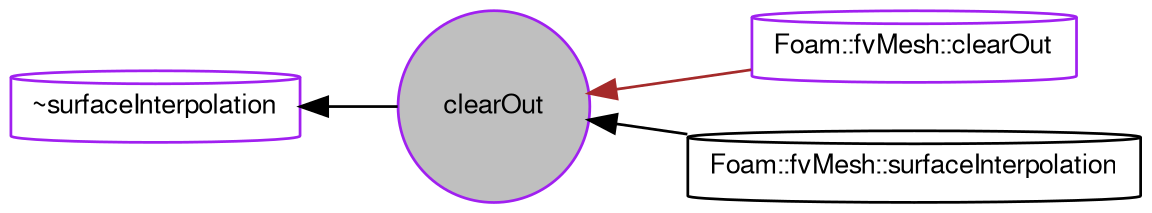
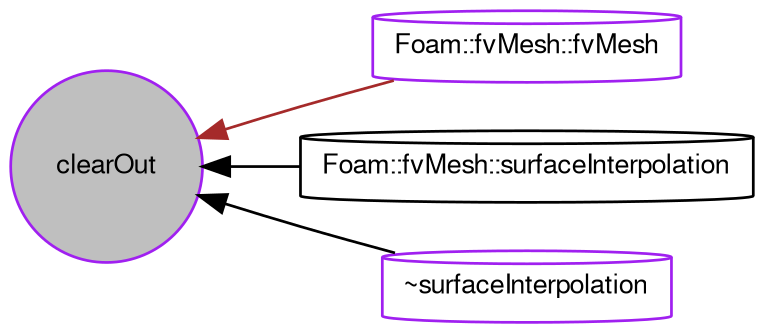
node "Foam::fvMesh::clearOut": label "Foam::fvMesh::clearOut" -> "Foam::fvMesh::fvMesh"
edge "clearOut" -> "~surfaceInterpolation": reversed
